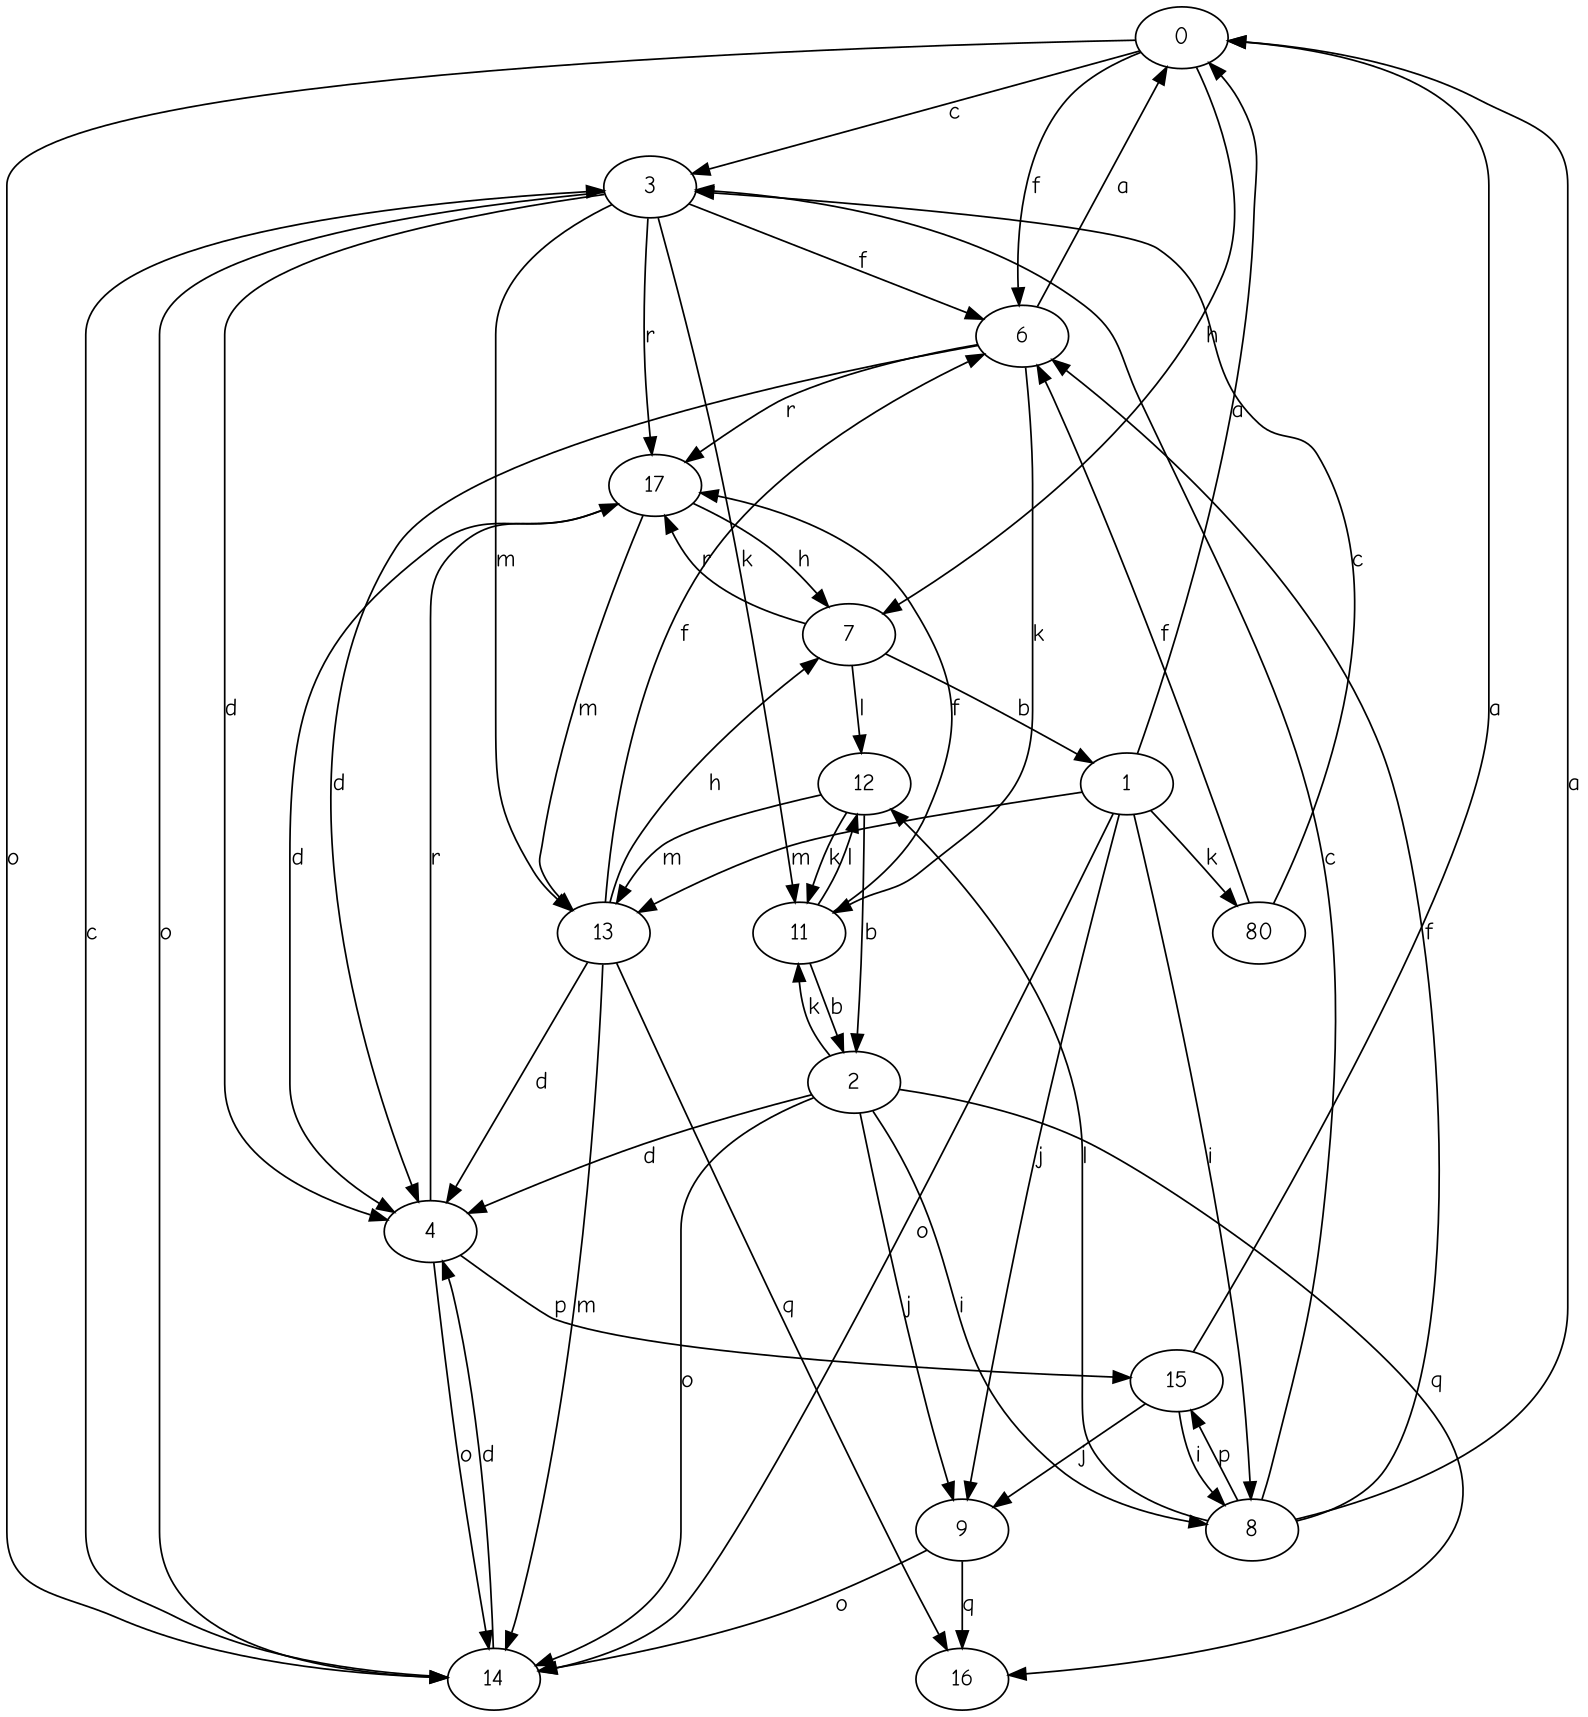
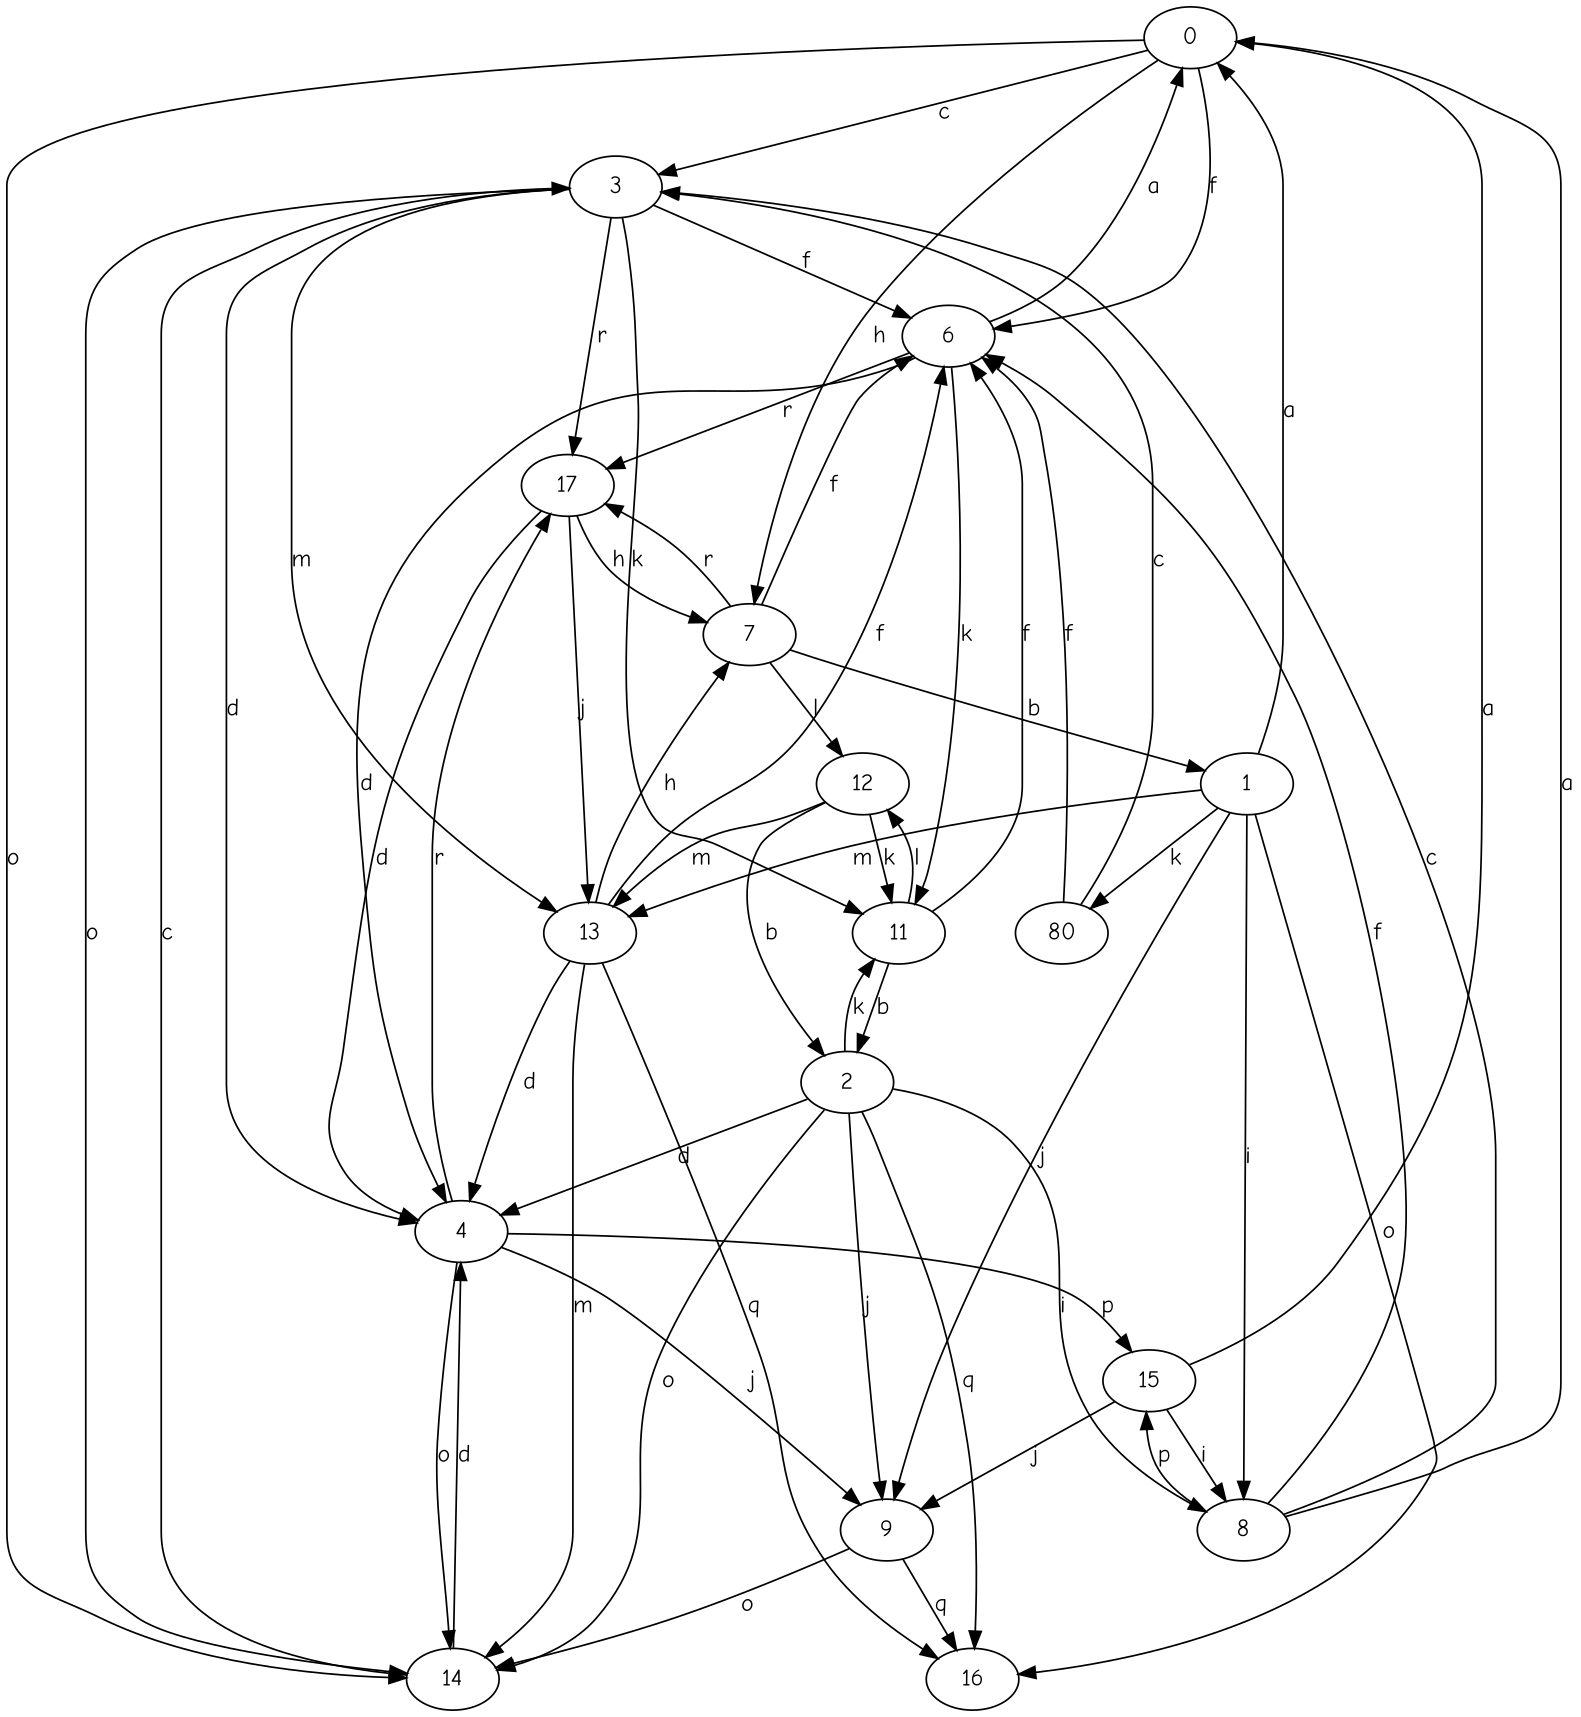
edge "7" -> "6": added, label "f"
edge "11" -> "17": now "11" -> "6"
edge "17" -> "13": label "m" -> "j"
edge "8" -> "12": removed, label "l"
edge "1" -> "14": now "1" -> "16"
edge "4" -> "9": added, label "j"
